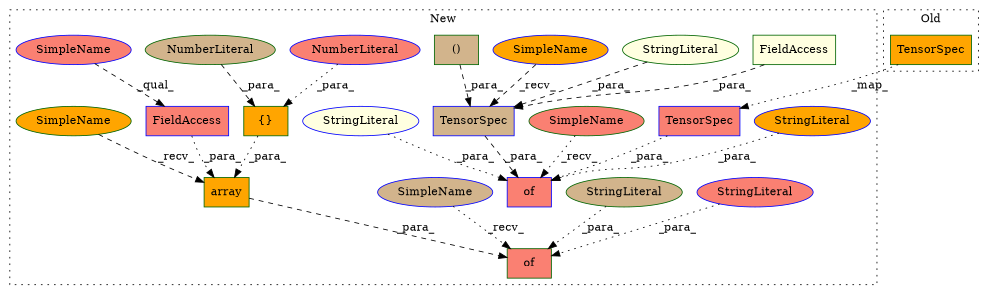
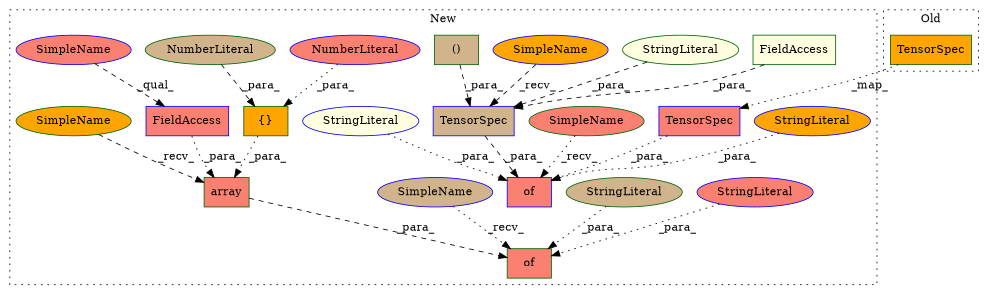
node "array": fillcolor orange -> salmon
